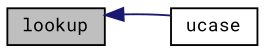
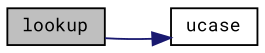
edge "ucase" -> "lookup": reversed
